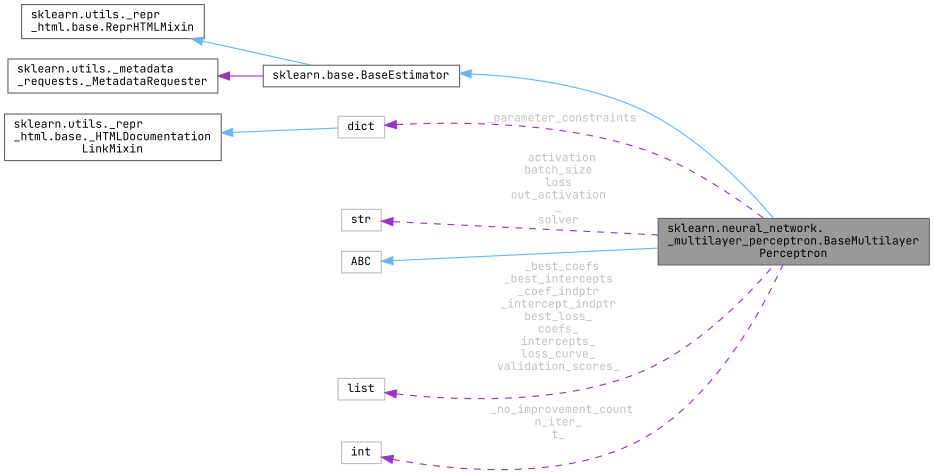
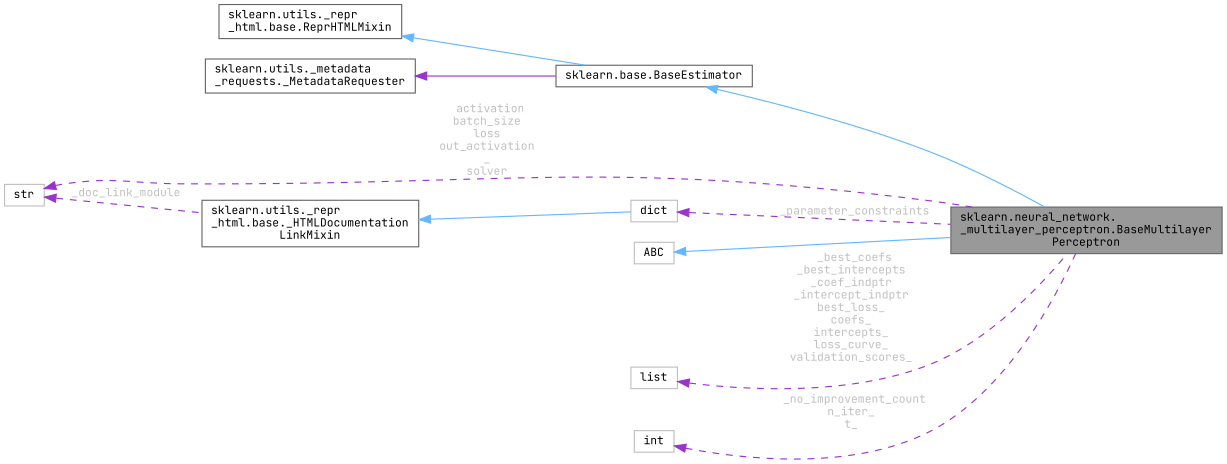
edge "sklearn.utils._repr _html.base._HTMLDocumentation LinkMixin" -> "str": added, label "_doc_link_module"
